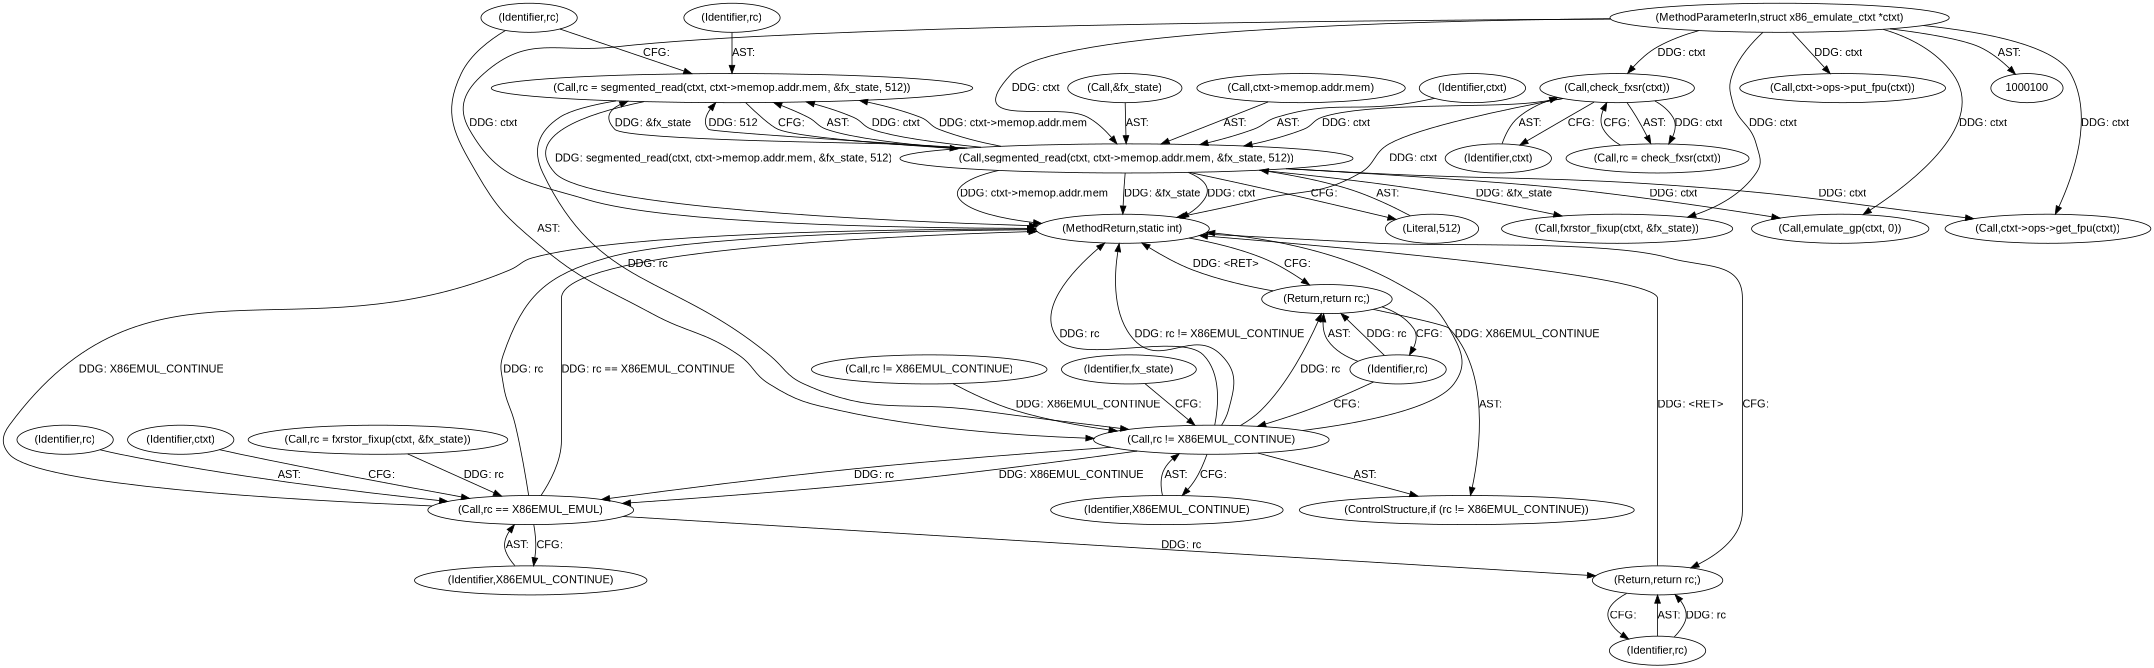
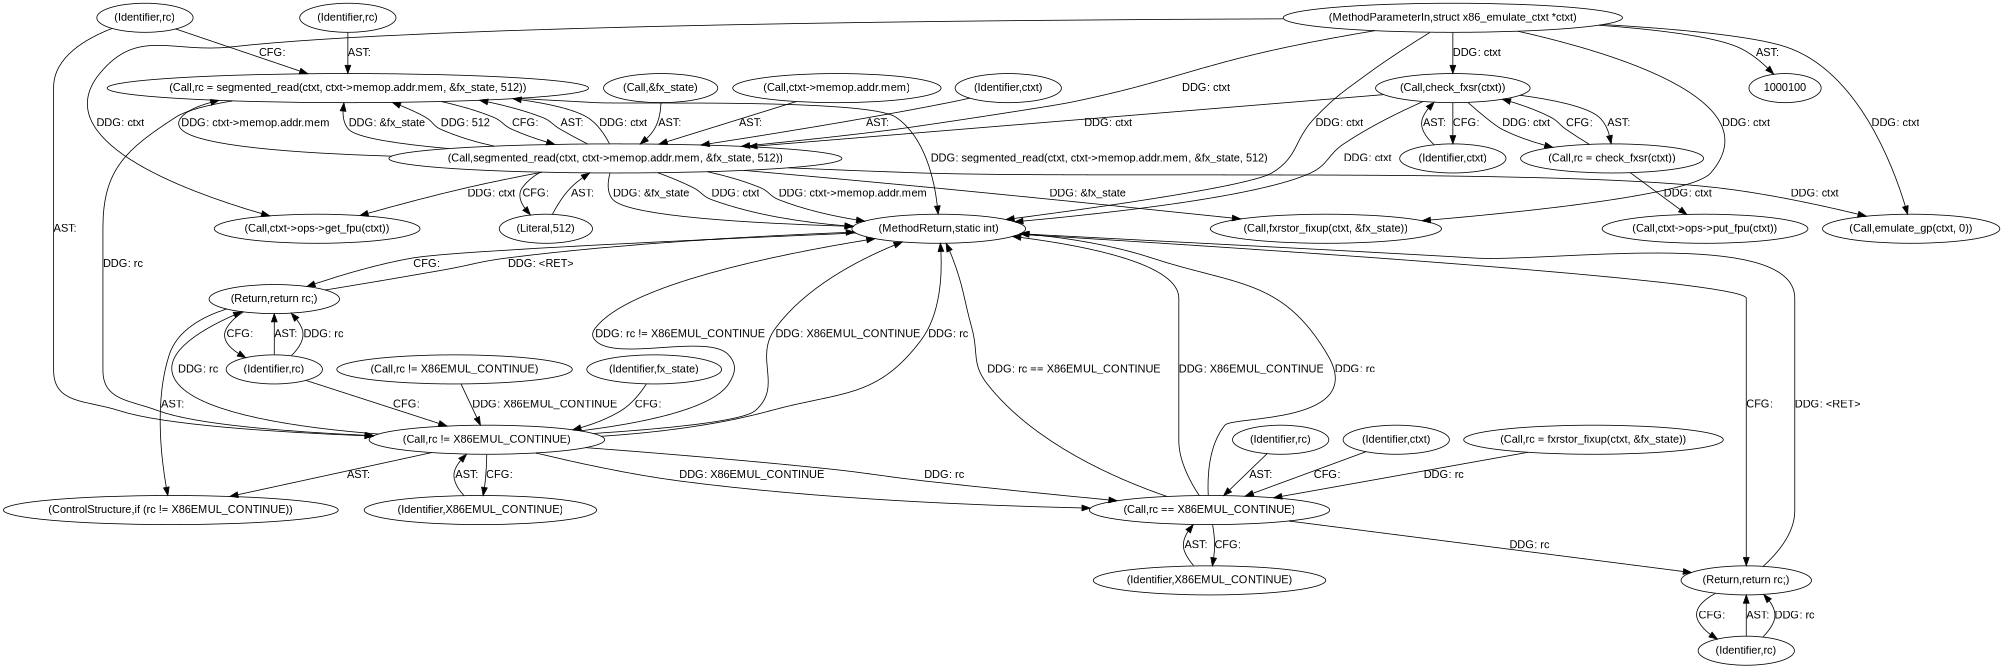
edge "(MethodParameterIn,struct x86_emulate_ctxt *ctxt)" -> "(Call,ctxt->ops->put_fpu(ctxt))": now "(Call,rc = check_fxsr(ctxt))" -> "(Call,ctxt->ops->put_fpu(ctxt))"
node "(Call,rc == X86EMUL_EMUL)": label "(Call,rc == X86EMUL_EMUL)" -> "(Call,rc == X86EMUL_CONTINUE)"
